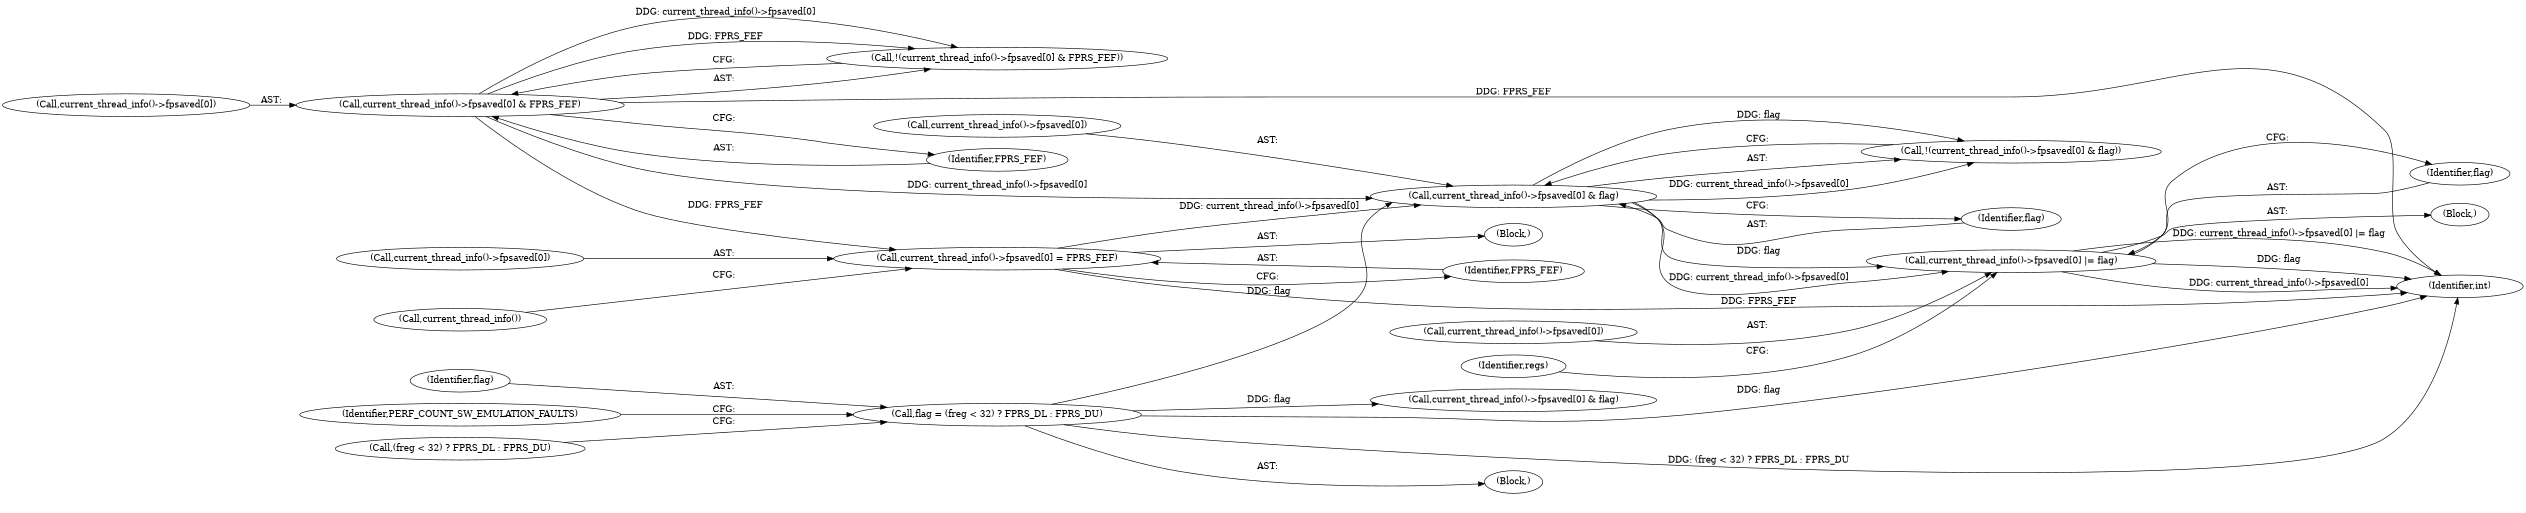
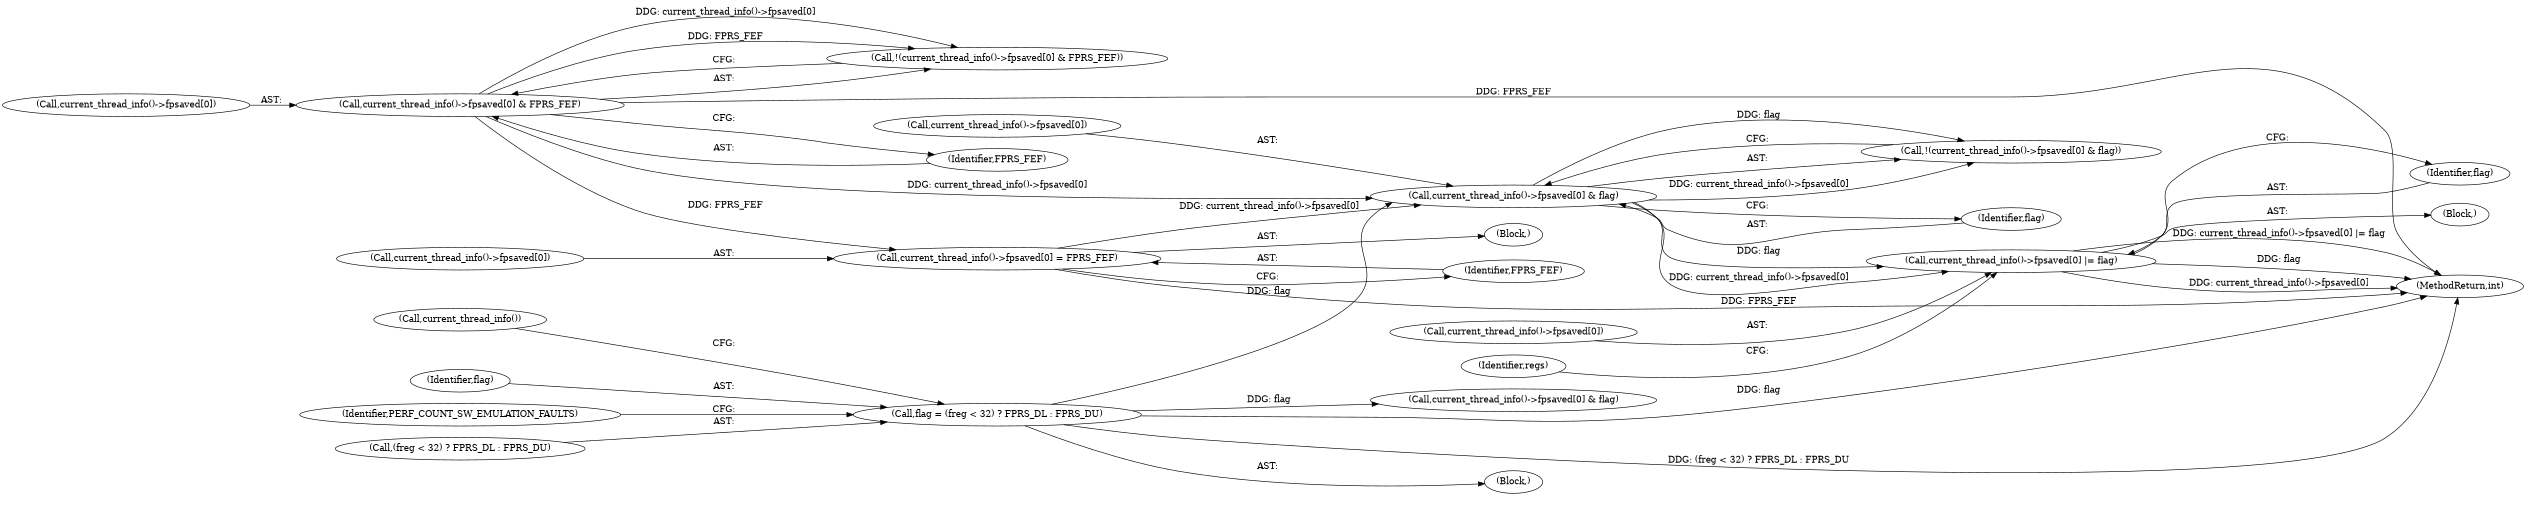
node "(Identifier,int)": label "(Identifier,int)" -> "(MethodReturn,int)"
edge "(Call,current_thread_info())" -> "(Call,current_thread_info()->fpsaved[0] = FPRS_FEF)": now "(Call,current_thread_info())" -> "(Call,flag = (freg < 32) ? FPRS_DL : FPRS_DU)"
edge "(Call,(freg < 32) ? FPRS_DL : FPRS_DU)" -> "(Call,flag = (freg < 32) ? FPRS_DL : FPRS_DU)": label "CFG: " -> "AST: "
